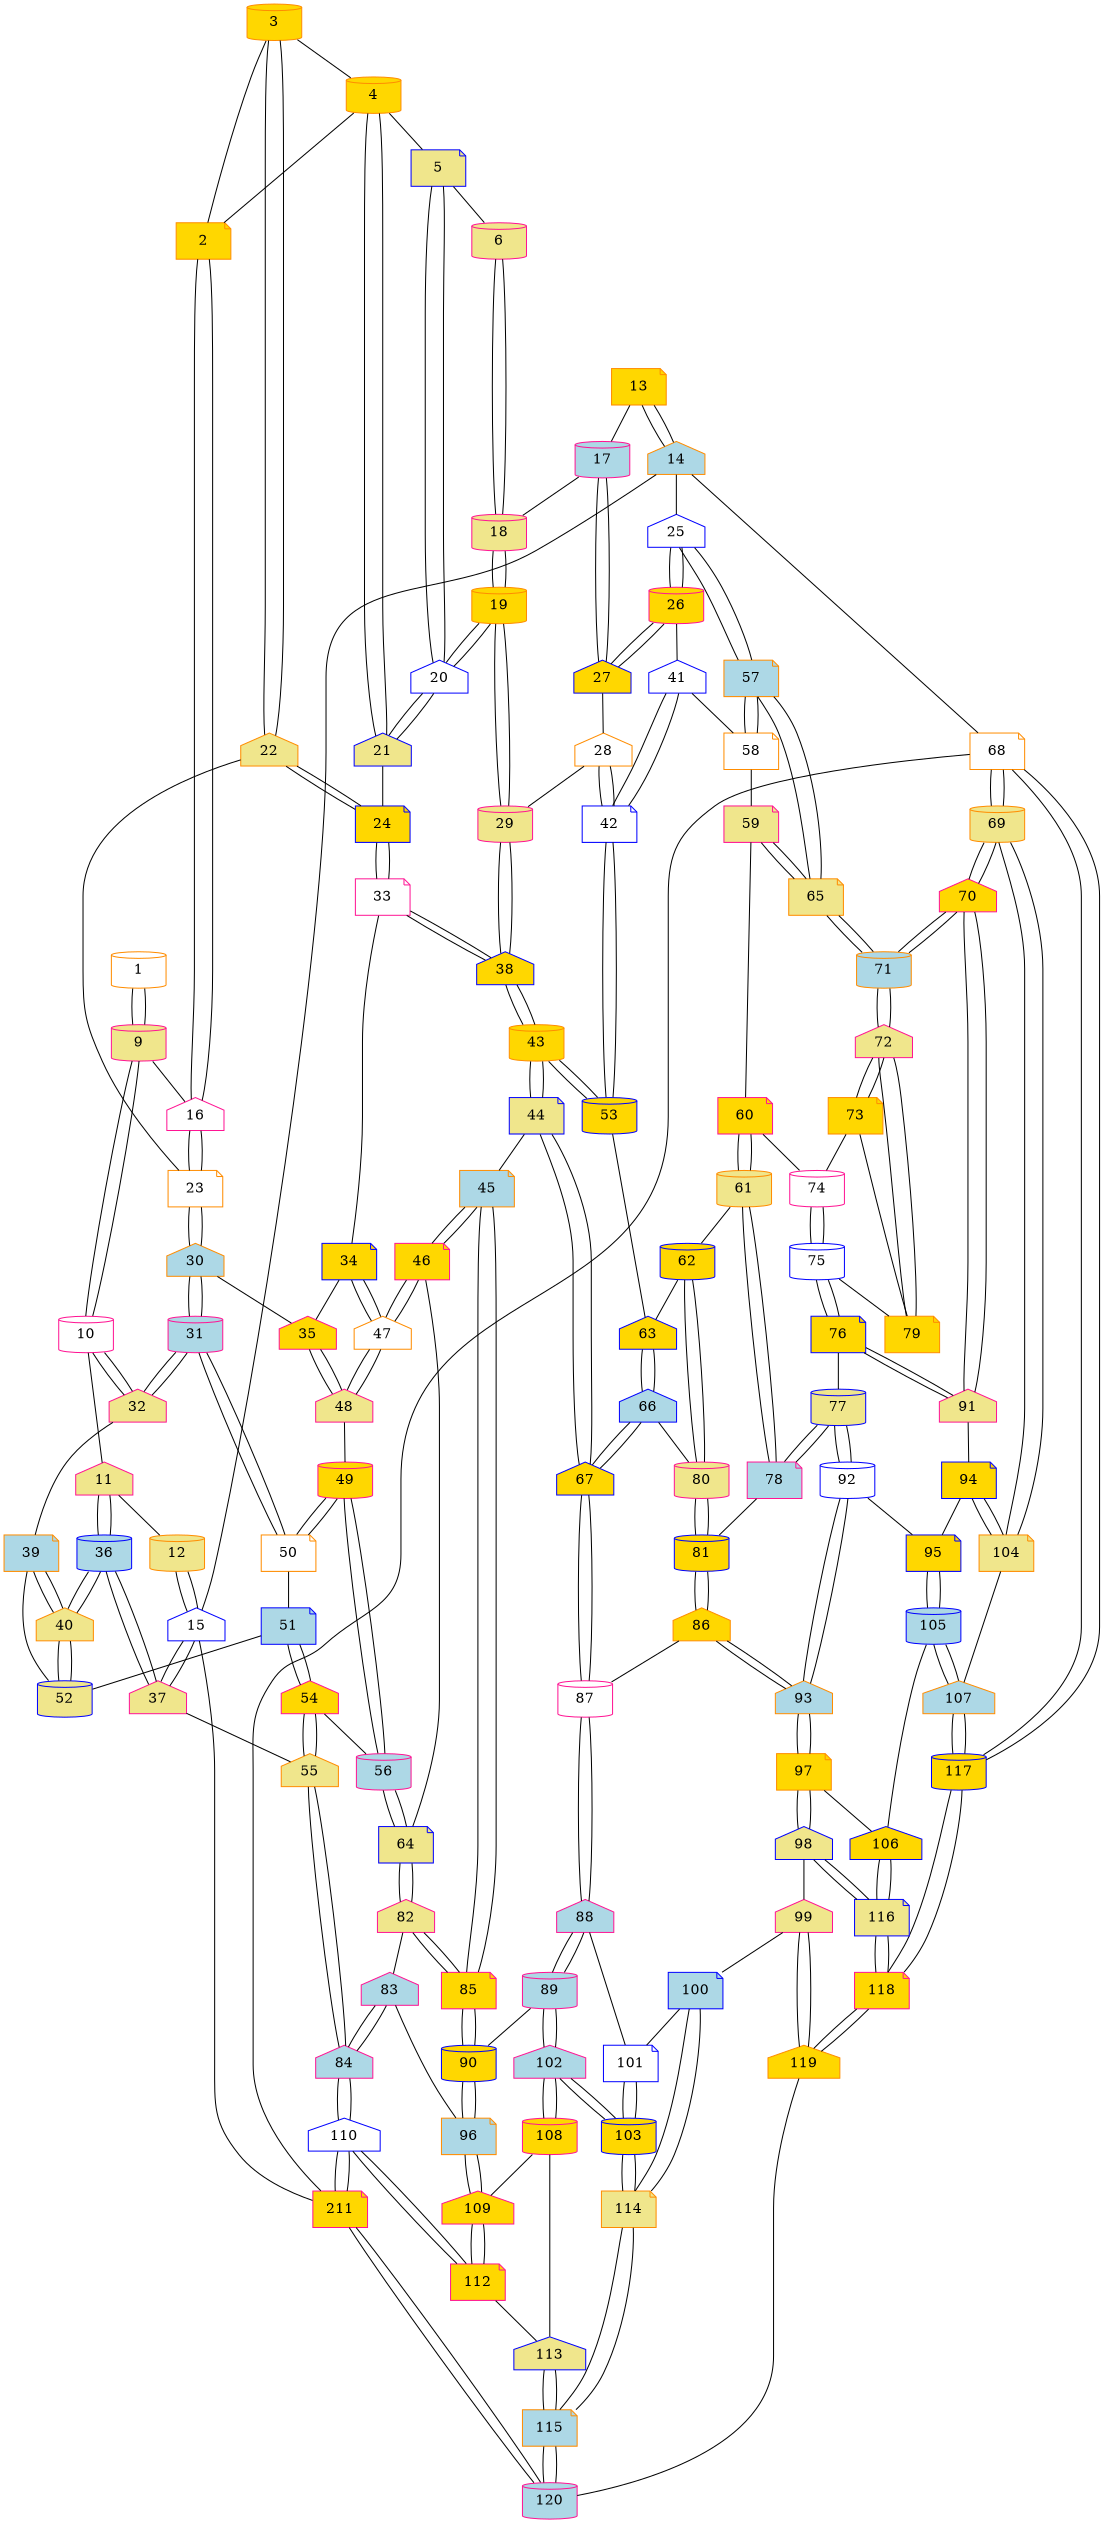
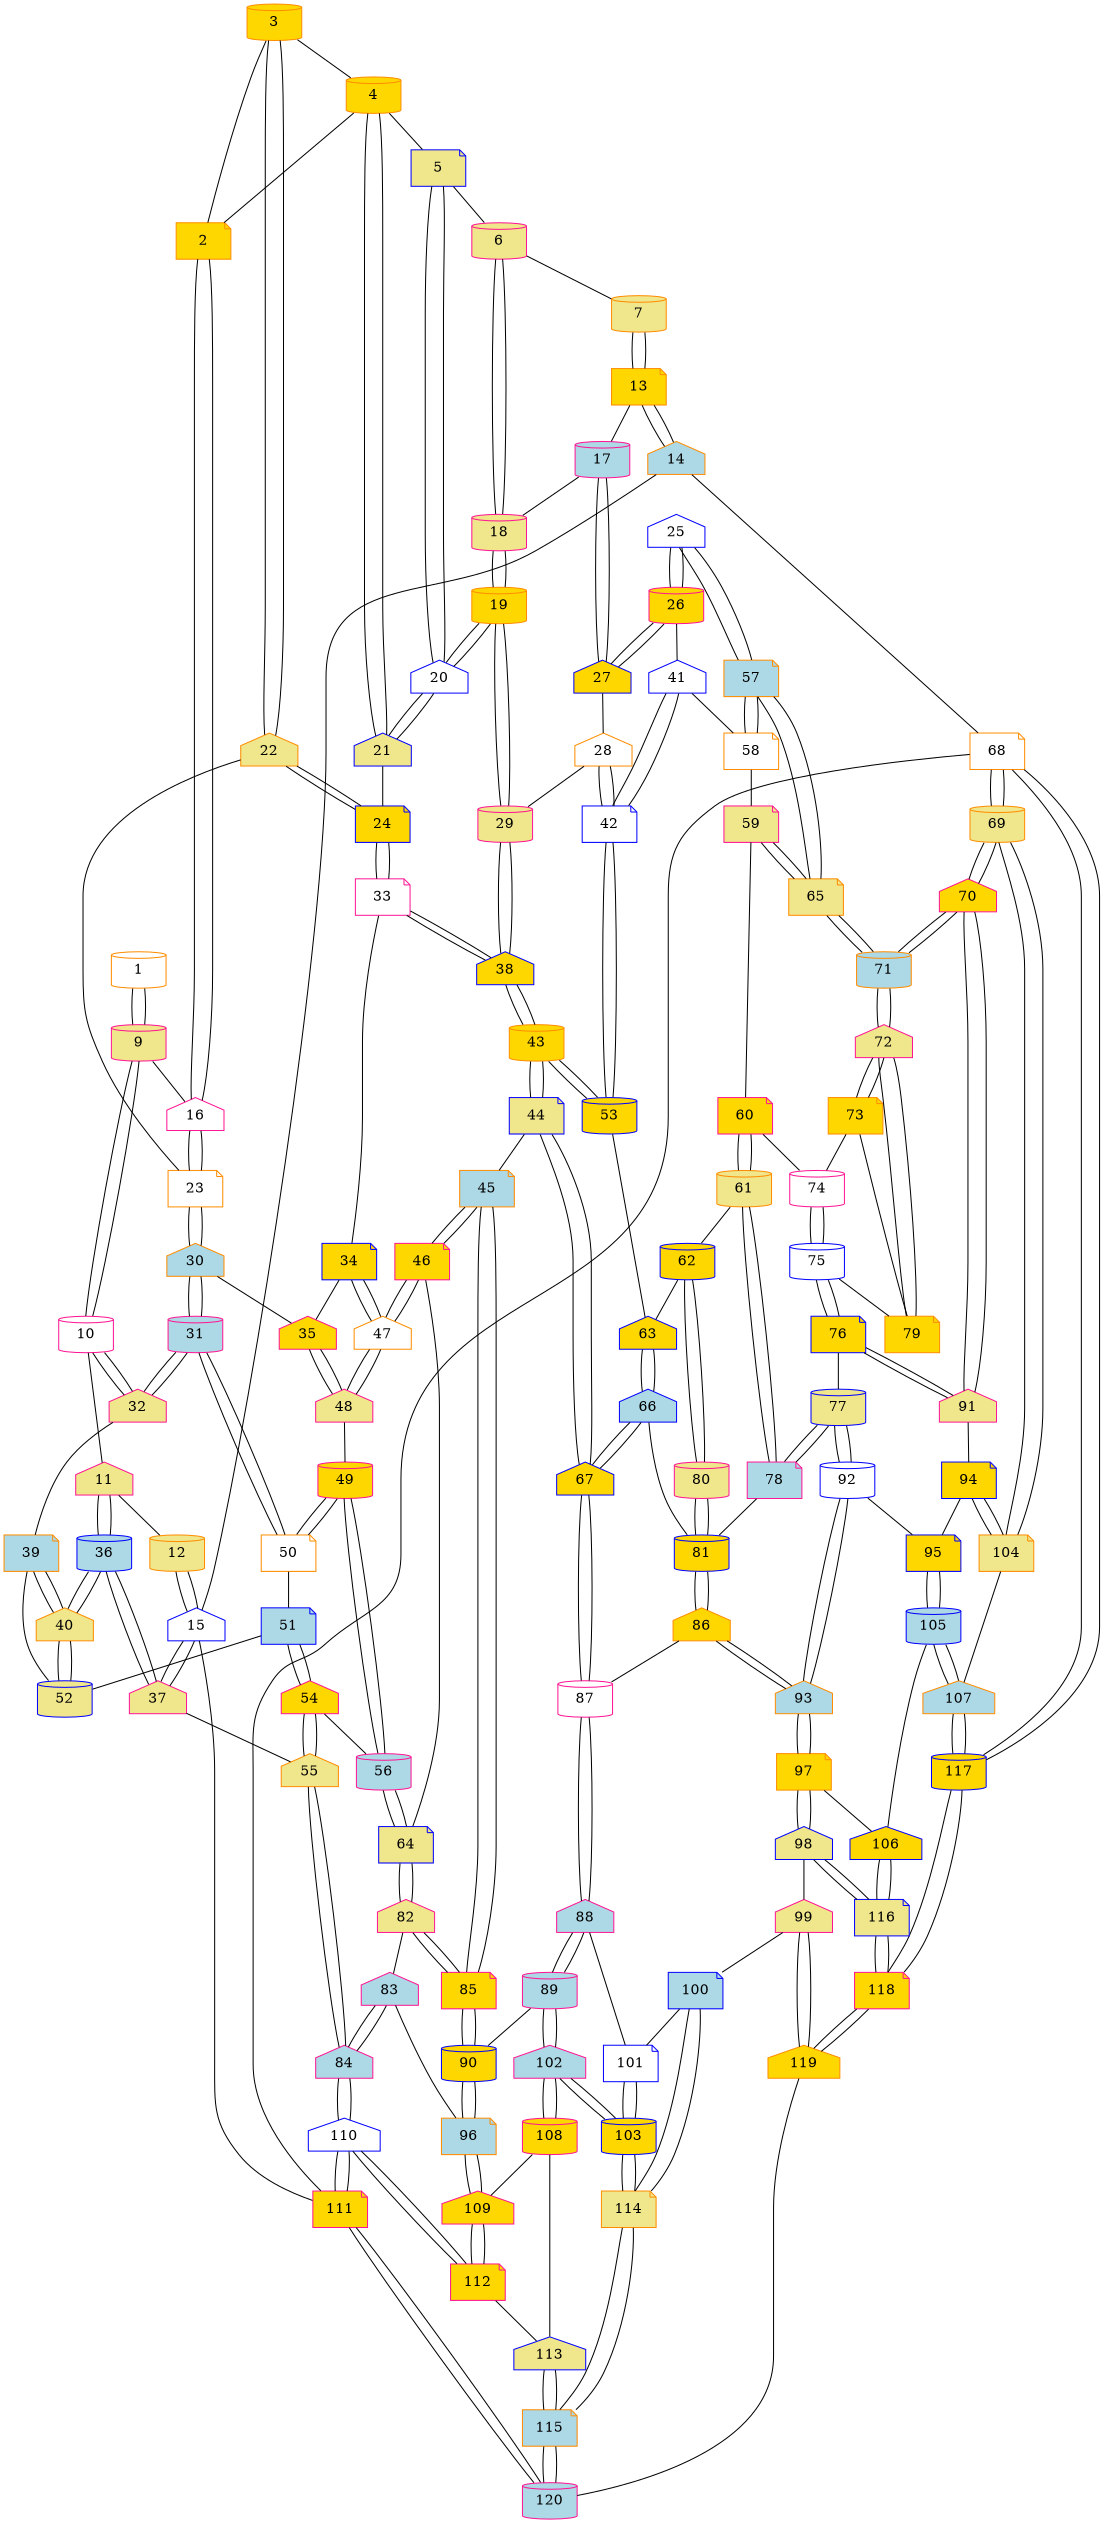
node "7": added
edge "14" -- "25": removed
edge "66" -- "80": now "66" -- "81"
node "211": label "211" -> "111"
